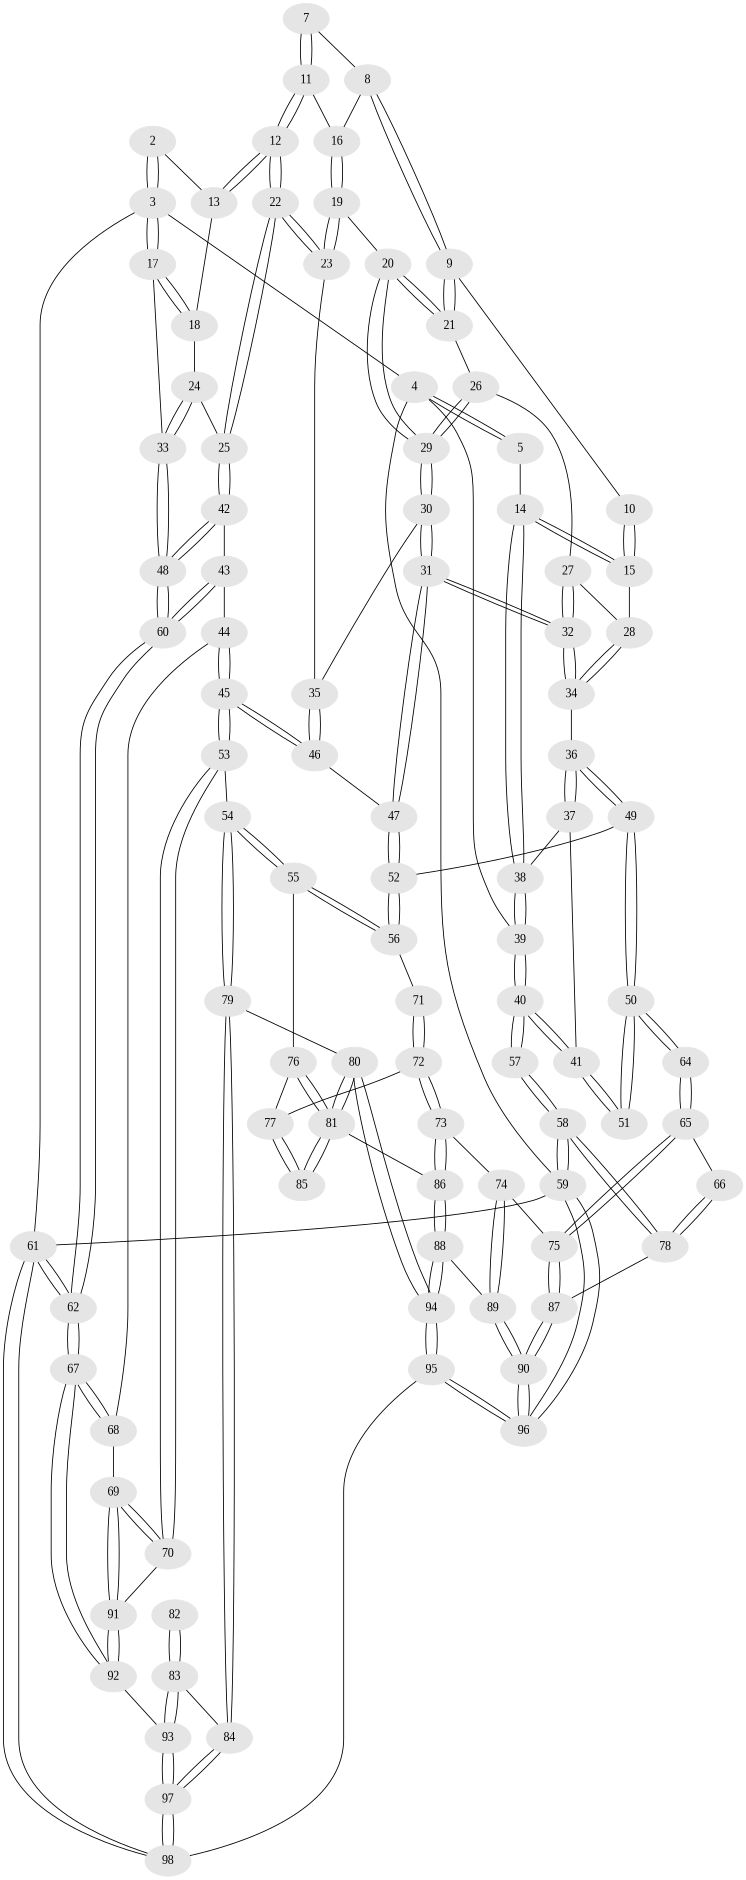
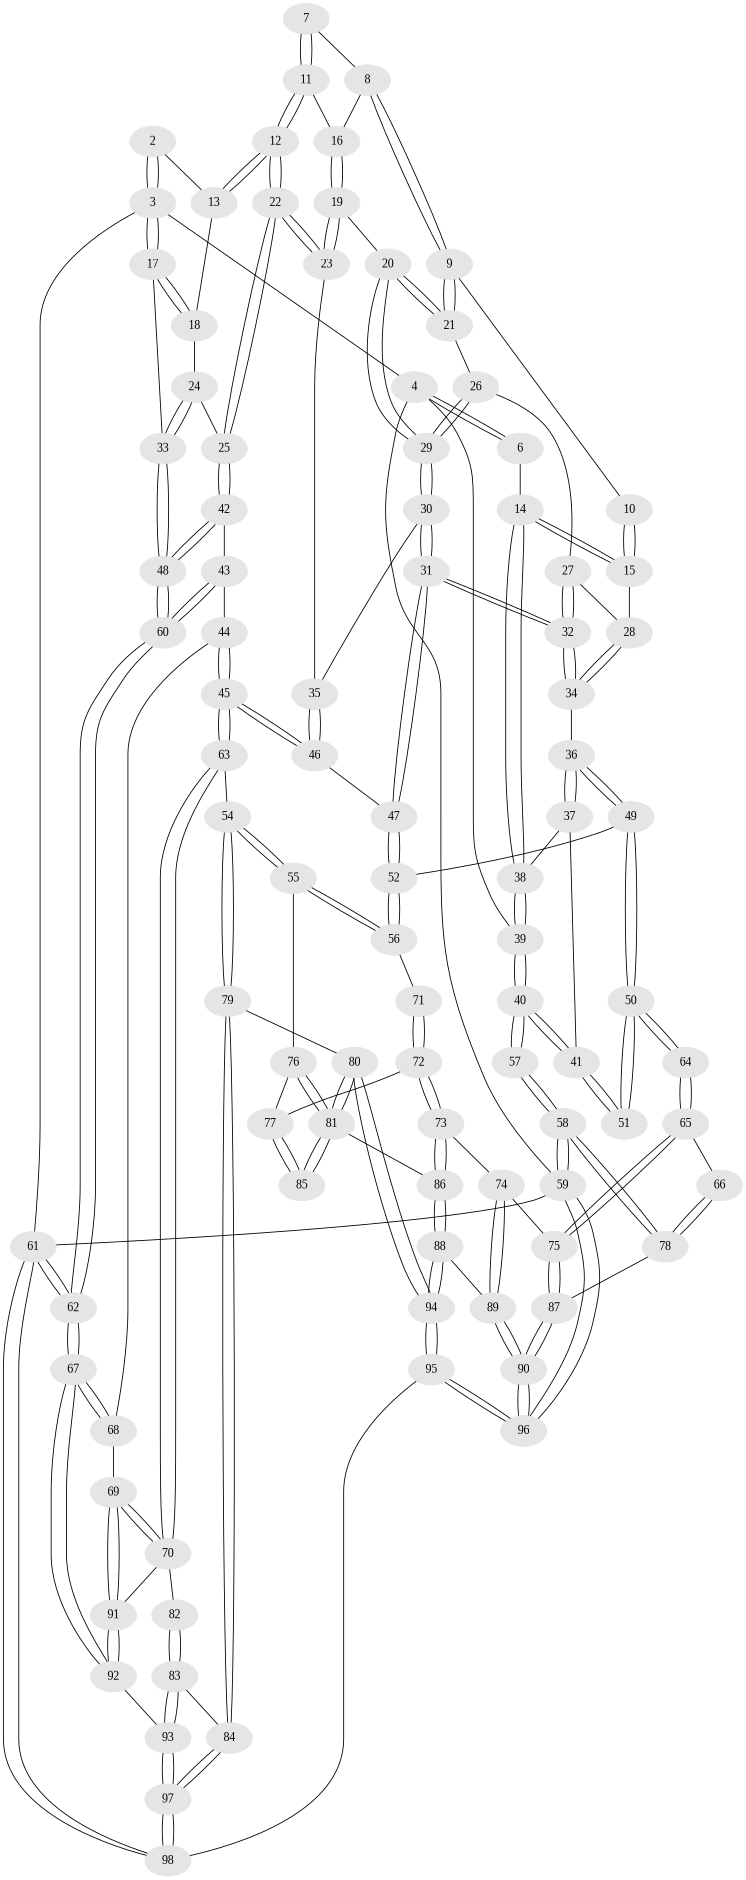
node "5": label "5" -> "6"
node "53": label "53" -> "63"
edge "70" -- "82": added
